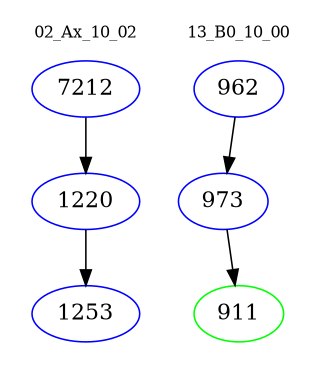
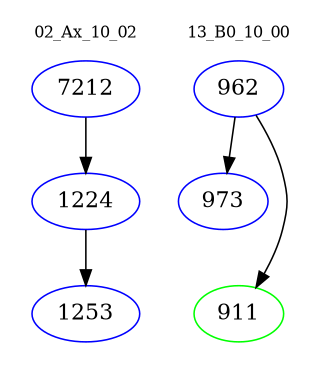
node "1220": label "1220" -> "1224"
edge "973" -> "911": now "962" -> "911"
